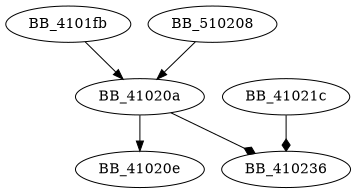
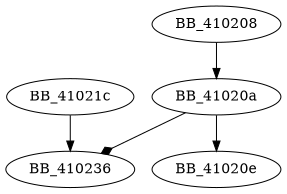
node "BB_4101fb": removed
node "BB_510208": label "BB_510208" -> "BB_410208"
edge "BB_41021c" -> "BB_410236": arrowhead diamond -> normal
